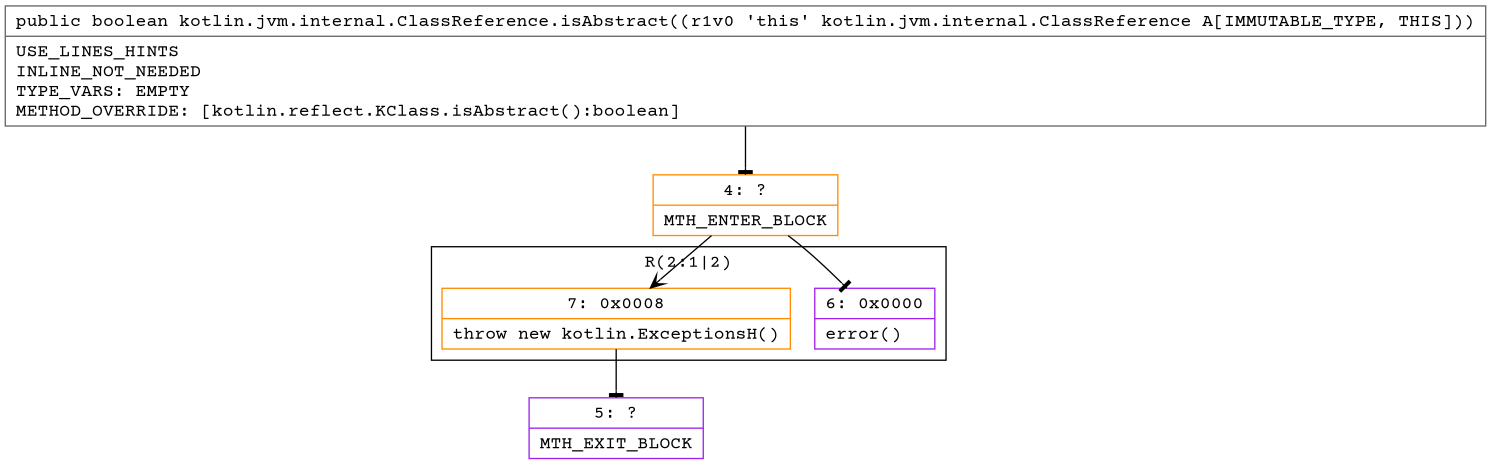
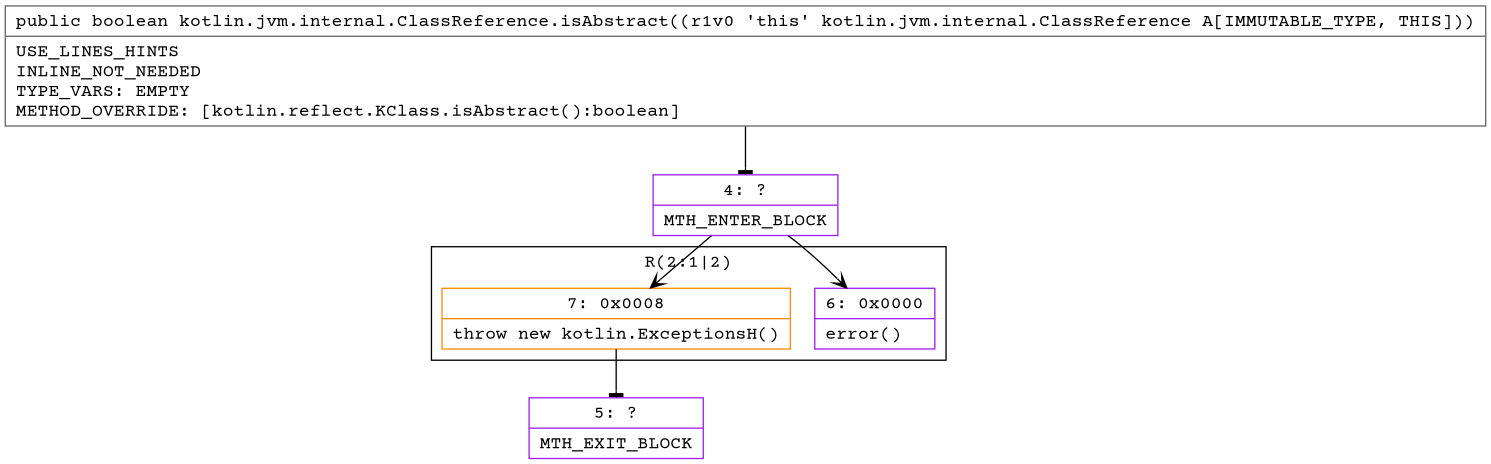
node "4: ?": color darkorange -> purple
edge "4: ?" -> "6: 0x0000": arrowhead tee -> vee
